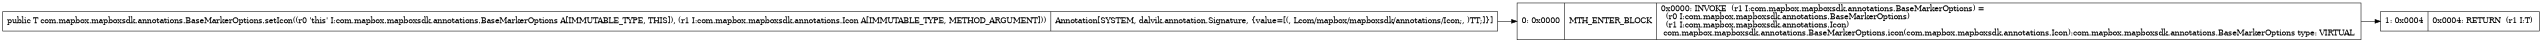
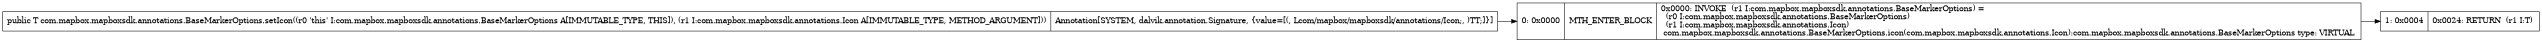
node "1: 0x0004": text "0x0004: RETURN  (r1 I:T)" -> "0x0024: RETURN  (r1 I:T)"
